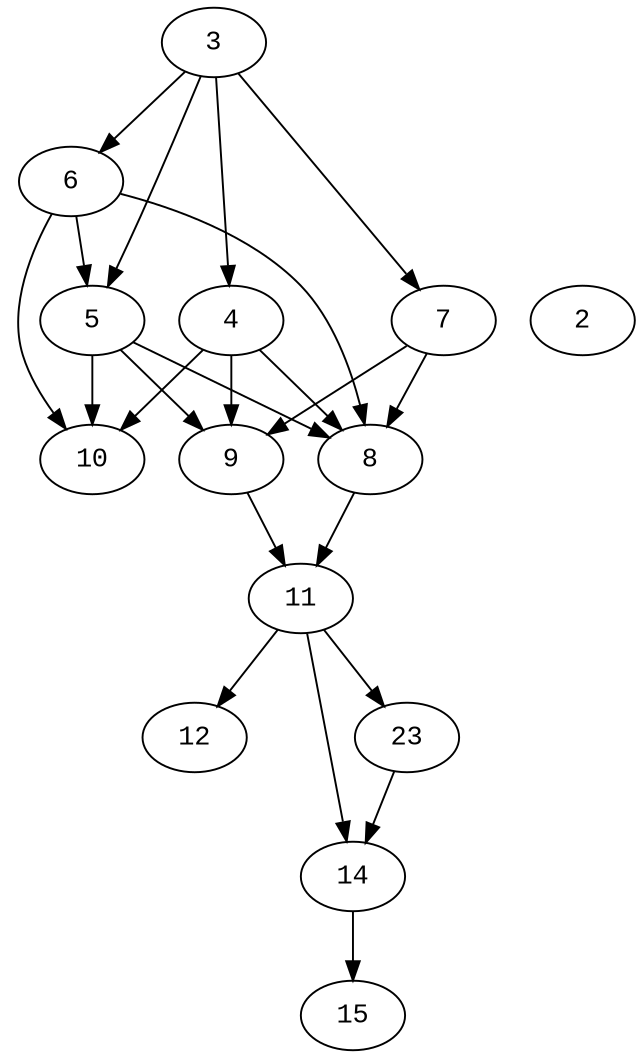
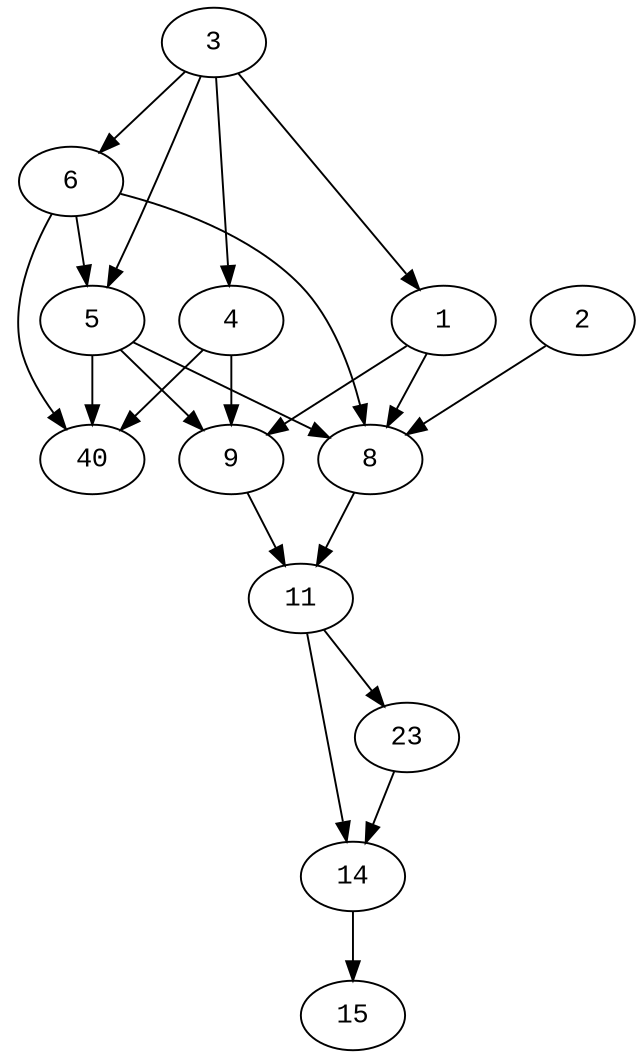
node "7": label "7" -> "1"
edge "4" -> "8": now "2" -> "8"
node "10": label "10" -> "40"
node "12": removed
